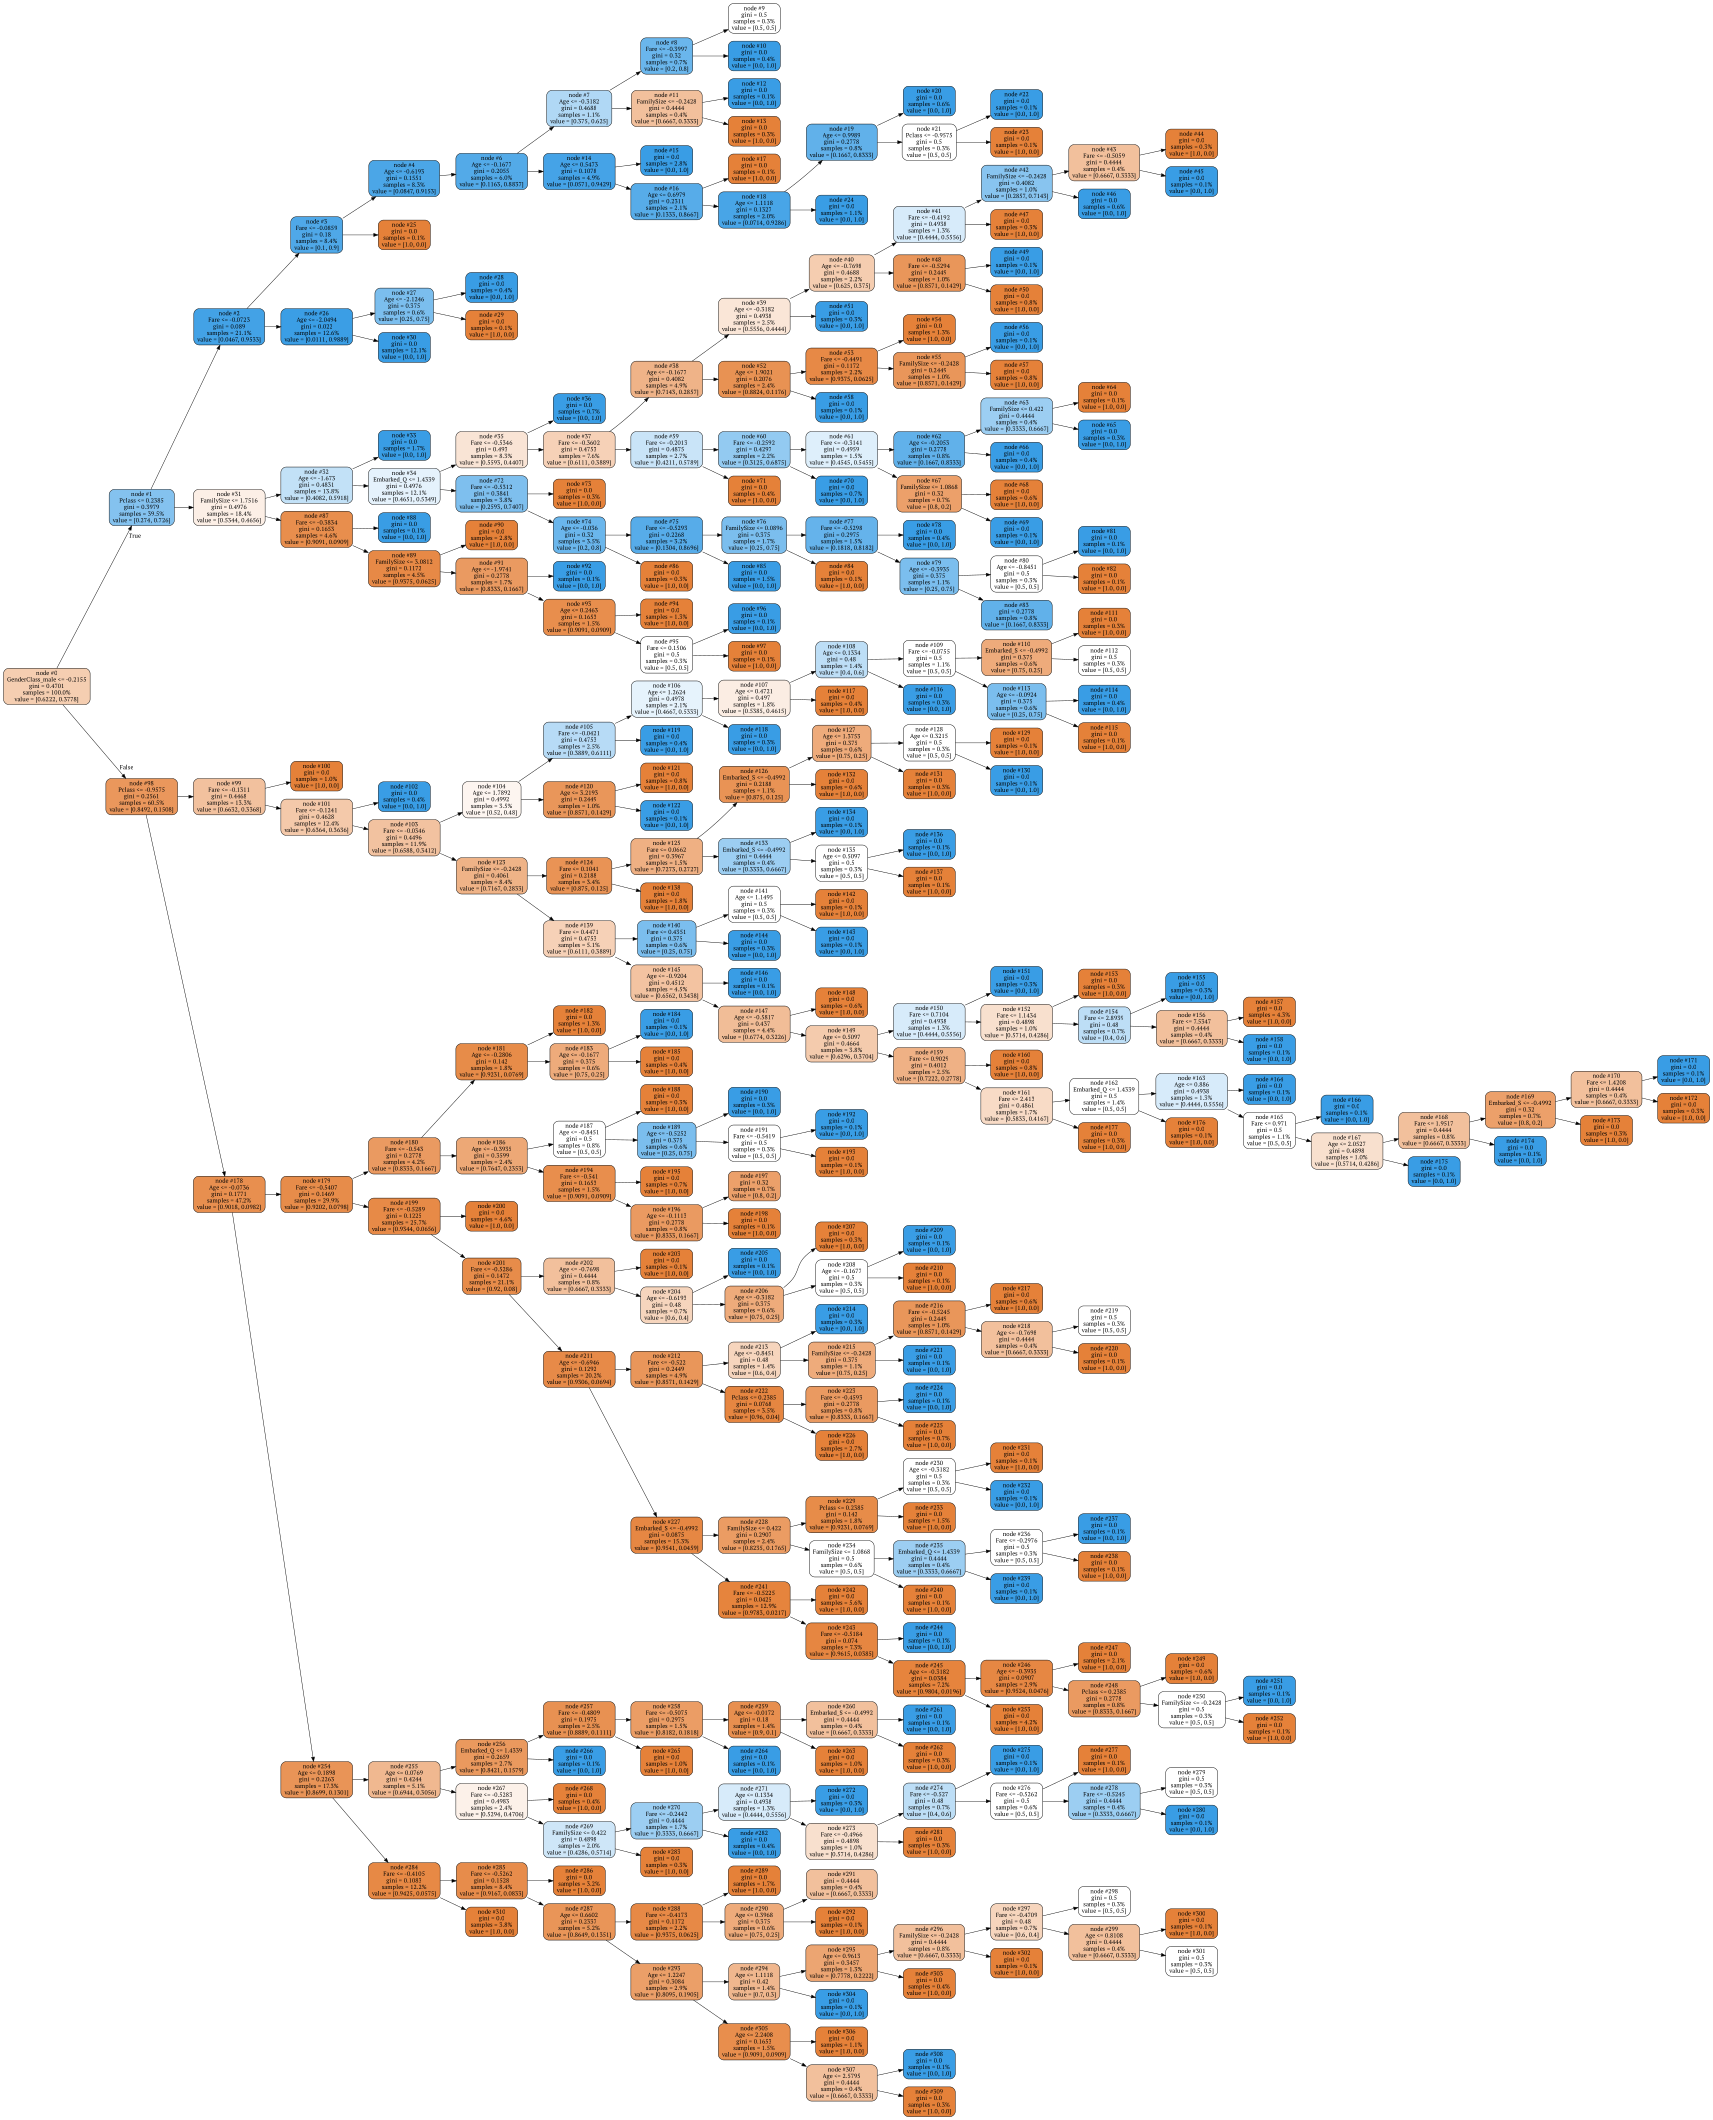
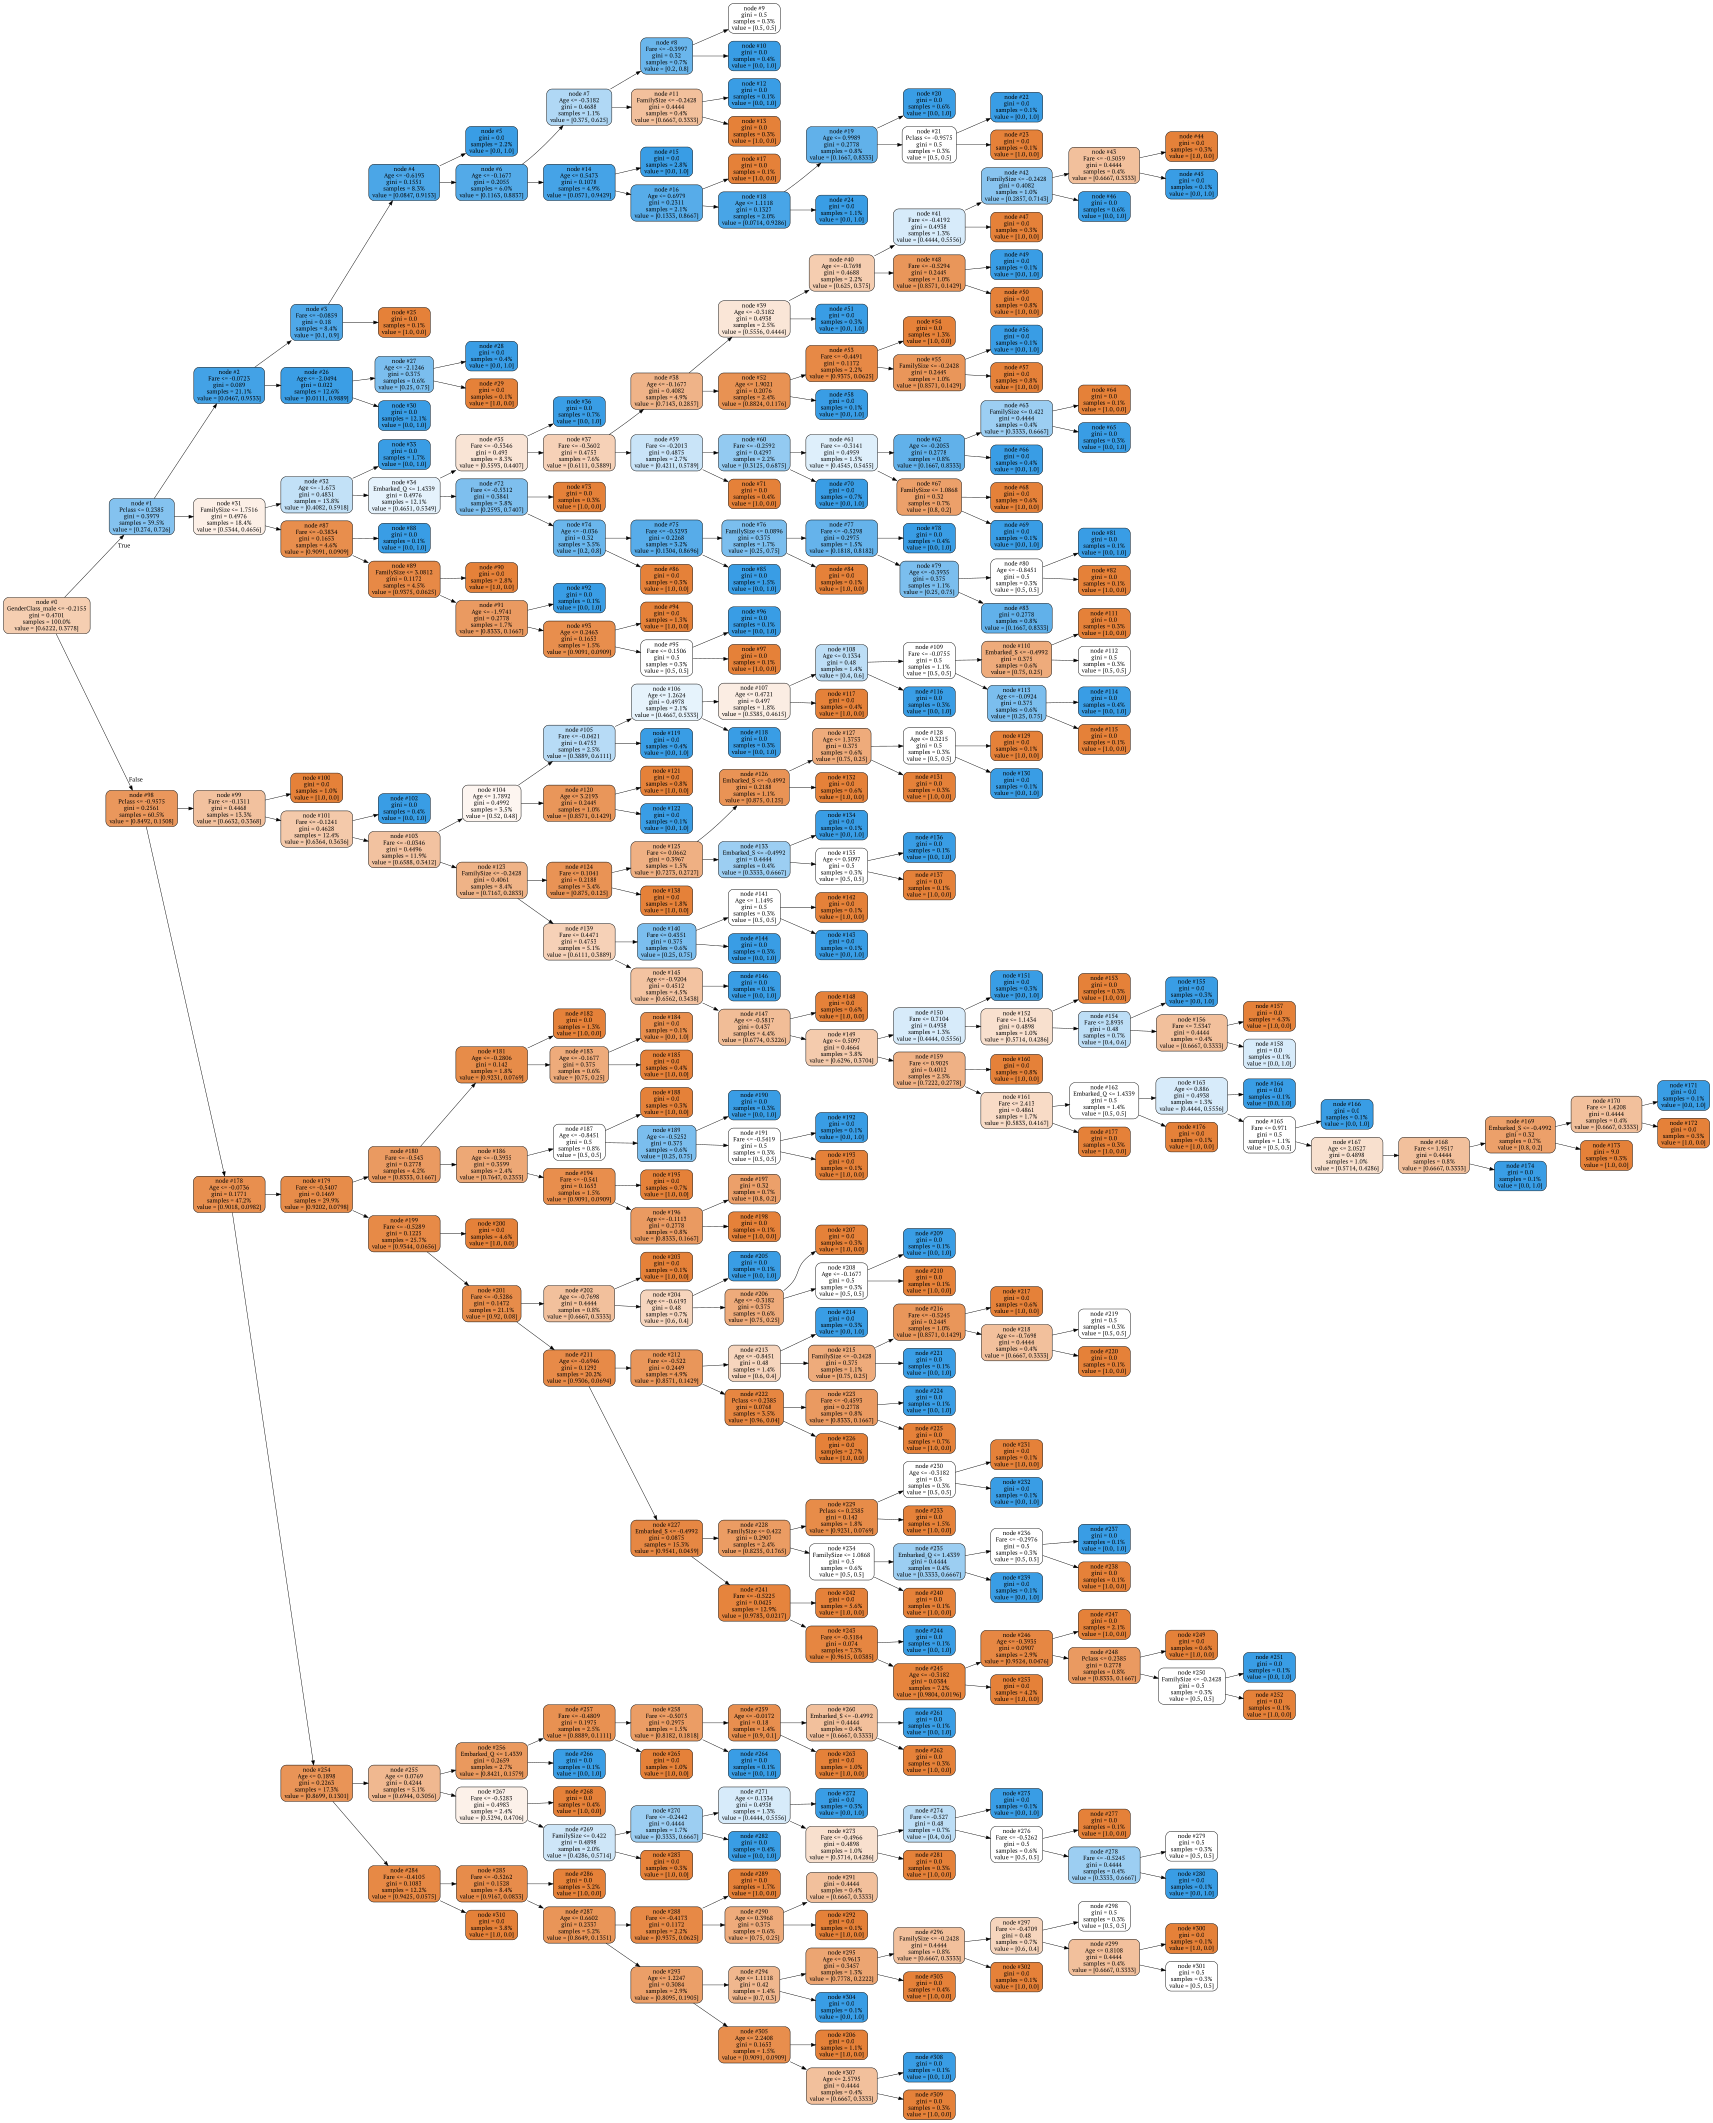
node "node #5 gini = 0.0 samples = 2.2% value = [0.0, 1.0]": added
node "node #184 gini = 0.0 samples = 0.1% value = [0.0, 1.0]": fillcolor #399de5 -> #e88e4d
node "node #158 gini = 0.0 samples = 0.1% value = [0.0, 1.0]": fillcolor #399de5 -> #d7ebfa
node "node #173 gini = 0.0 samples = 0.3% value = [1.0, 0.0]": label "node #173 gini = 0.0 samples = 0.3% value = [1.0, 0.0]" -> "node #173 gini = 9.0 samples = 0.3% value = [1.0, 0.0]"
node "node #175 gini = 0.0 samples = 0.1% value = [0.0, 1.0]": removed
node "node #306 gini = 0.0 samples = 1.1% value = [1.0, 0.0]": label "node #306 gini = 0.0 samples = 1.1% value = [1.0, 0.0]" -> "node #206 gini = 0.0 samples = 1.1% value = [1.0, 0.0]"
